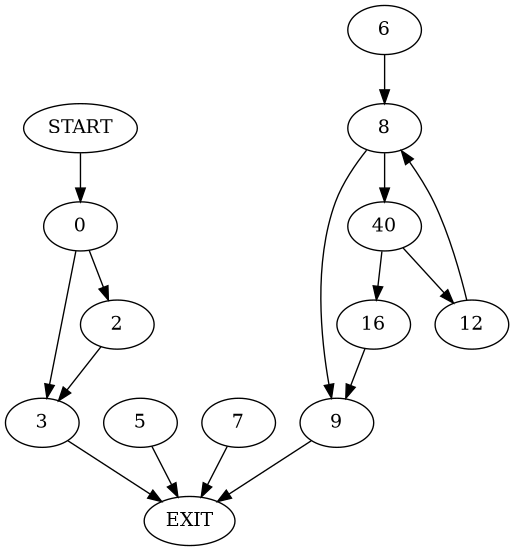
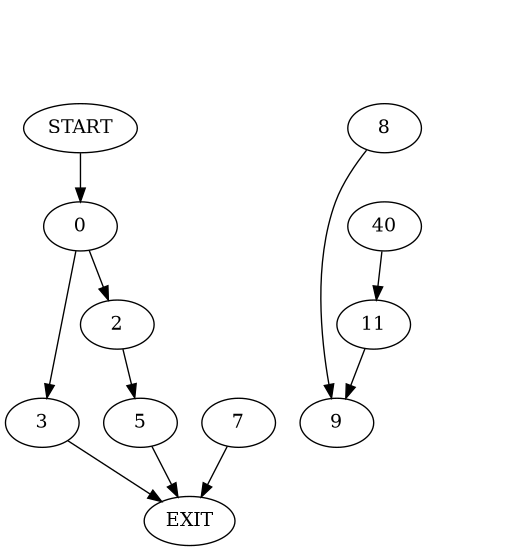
node "6": removed
edge "8" -> "40": removed
node "16": label "16" -> "11"
node "12": removed
edge "2" -> "3": now "2" -> "5"
edge "9" -> "EXIT": removed
